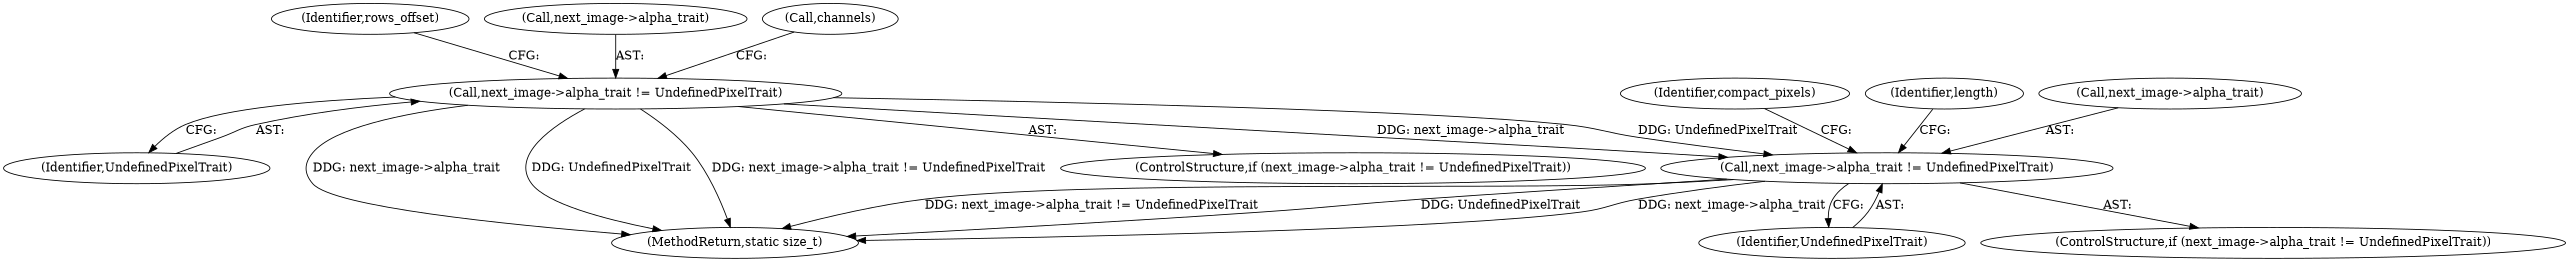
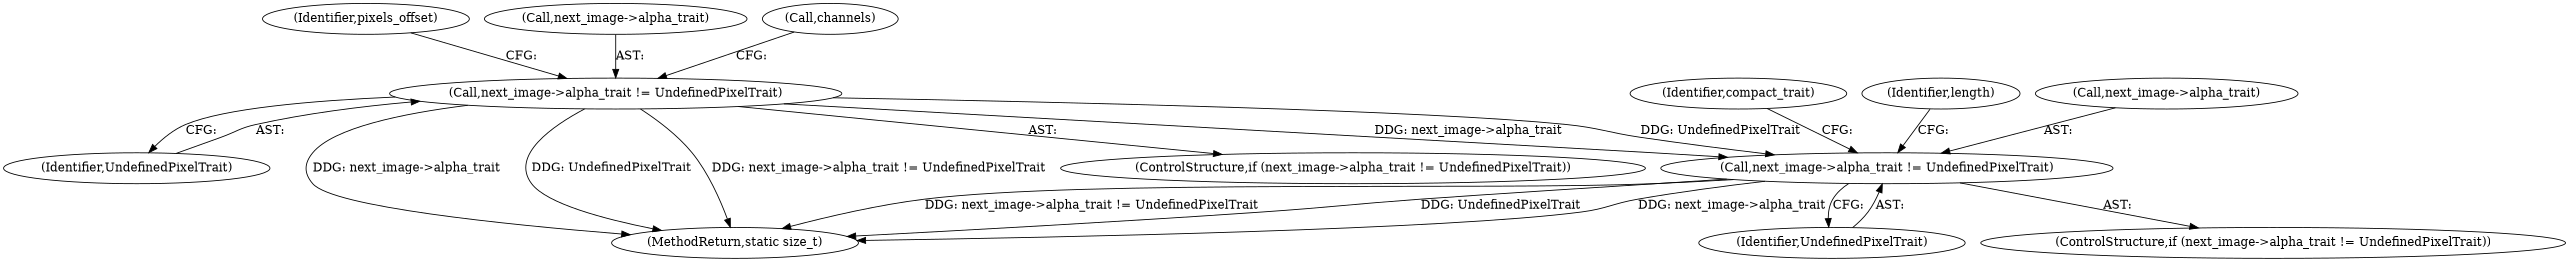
node "(Identifier,rows_offset)": label "(Identifier,rows_offset)" -> "(Identifier,pixels_offset)"
node "(Identifier,compact_pixels)": label "(Identifier,compact_pixels)" -> "(Identifier,compact_trait)"
